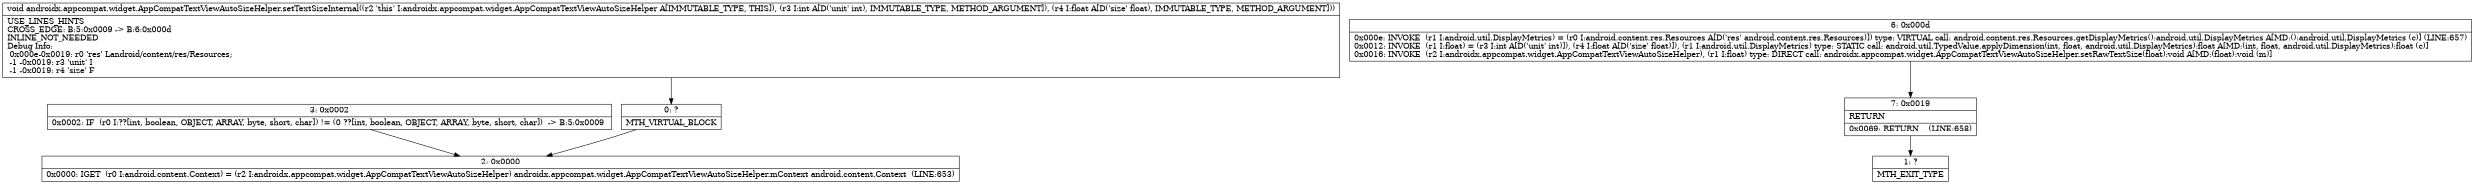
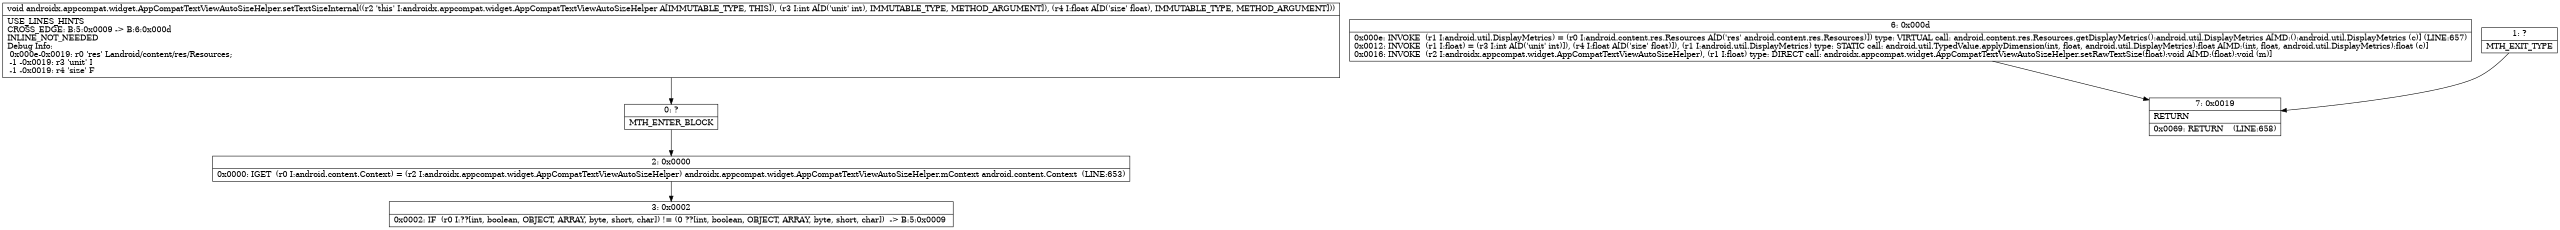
node "0: ?": text "MTH_VIRTUAL_BLOCK" -> "MTH_ENTER_BLOCK"
edge "3: 0x0002" -> "2: 0x0000": reversed
edge "7: 0x0019" -> "1: ?": reversed
